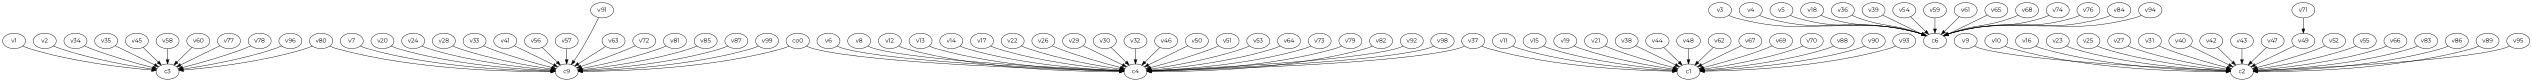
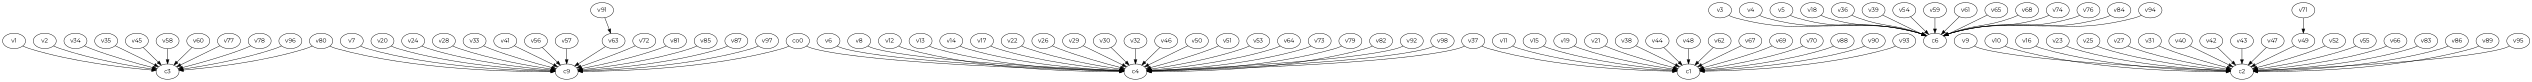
edge "v91" -> "c9": now "v91" -> "v63"
node "v99": label "v99" -> "v97"
